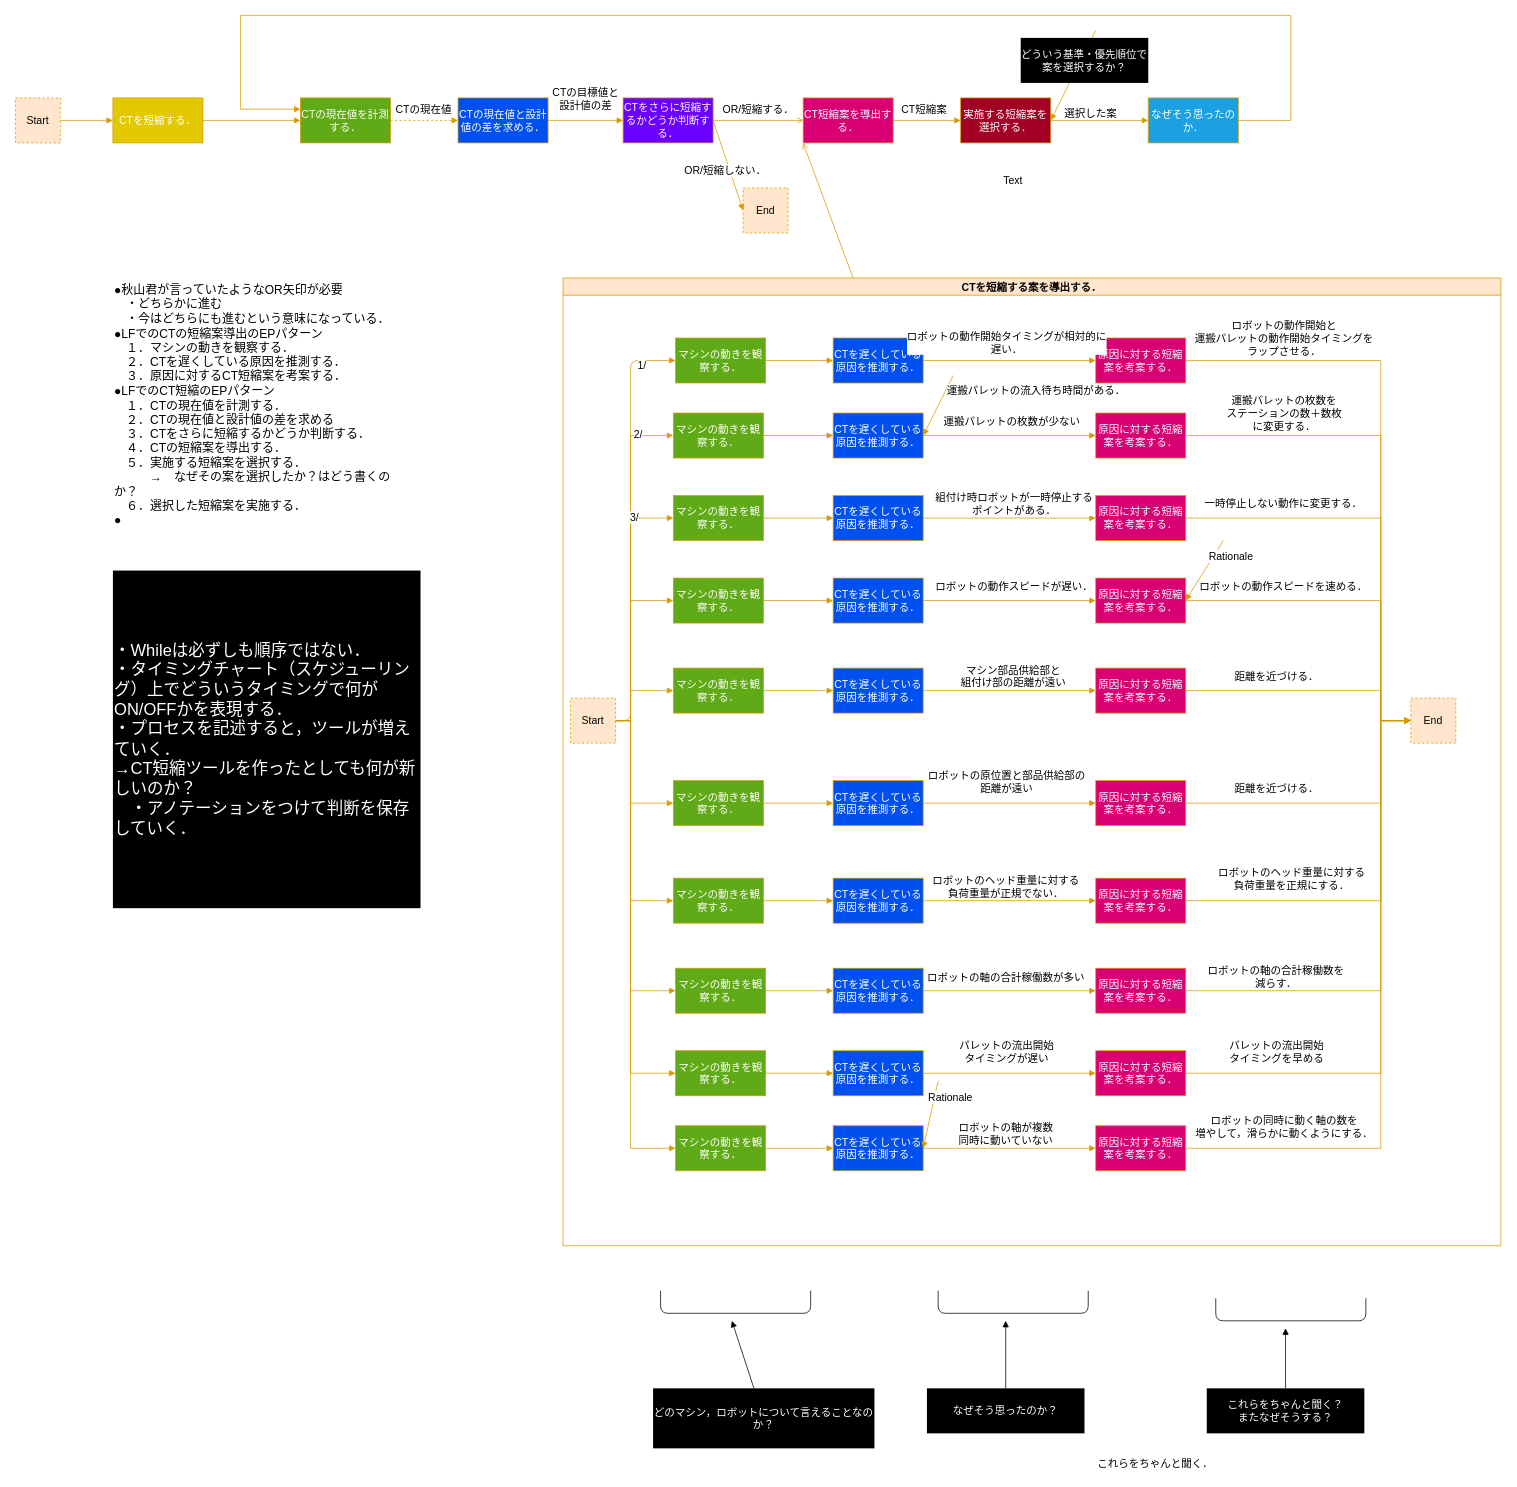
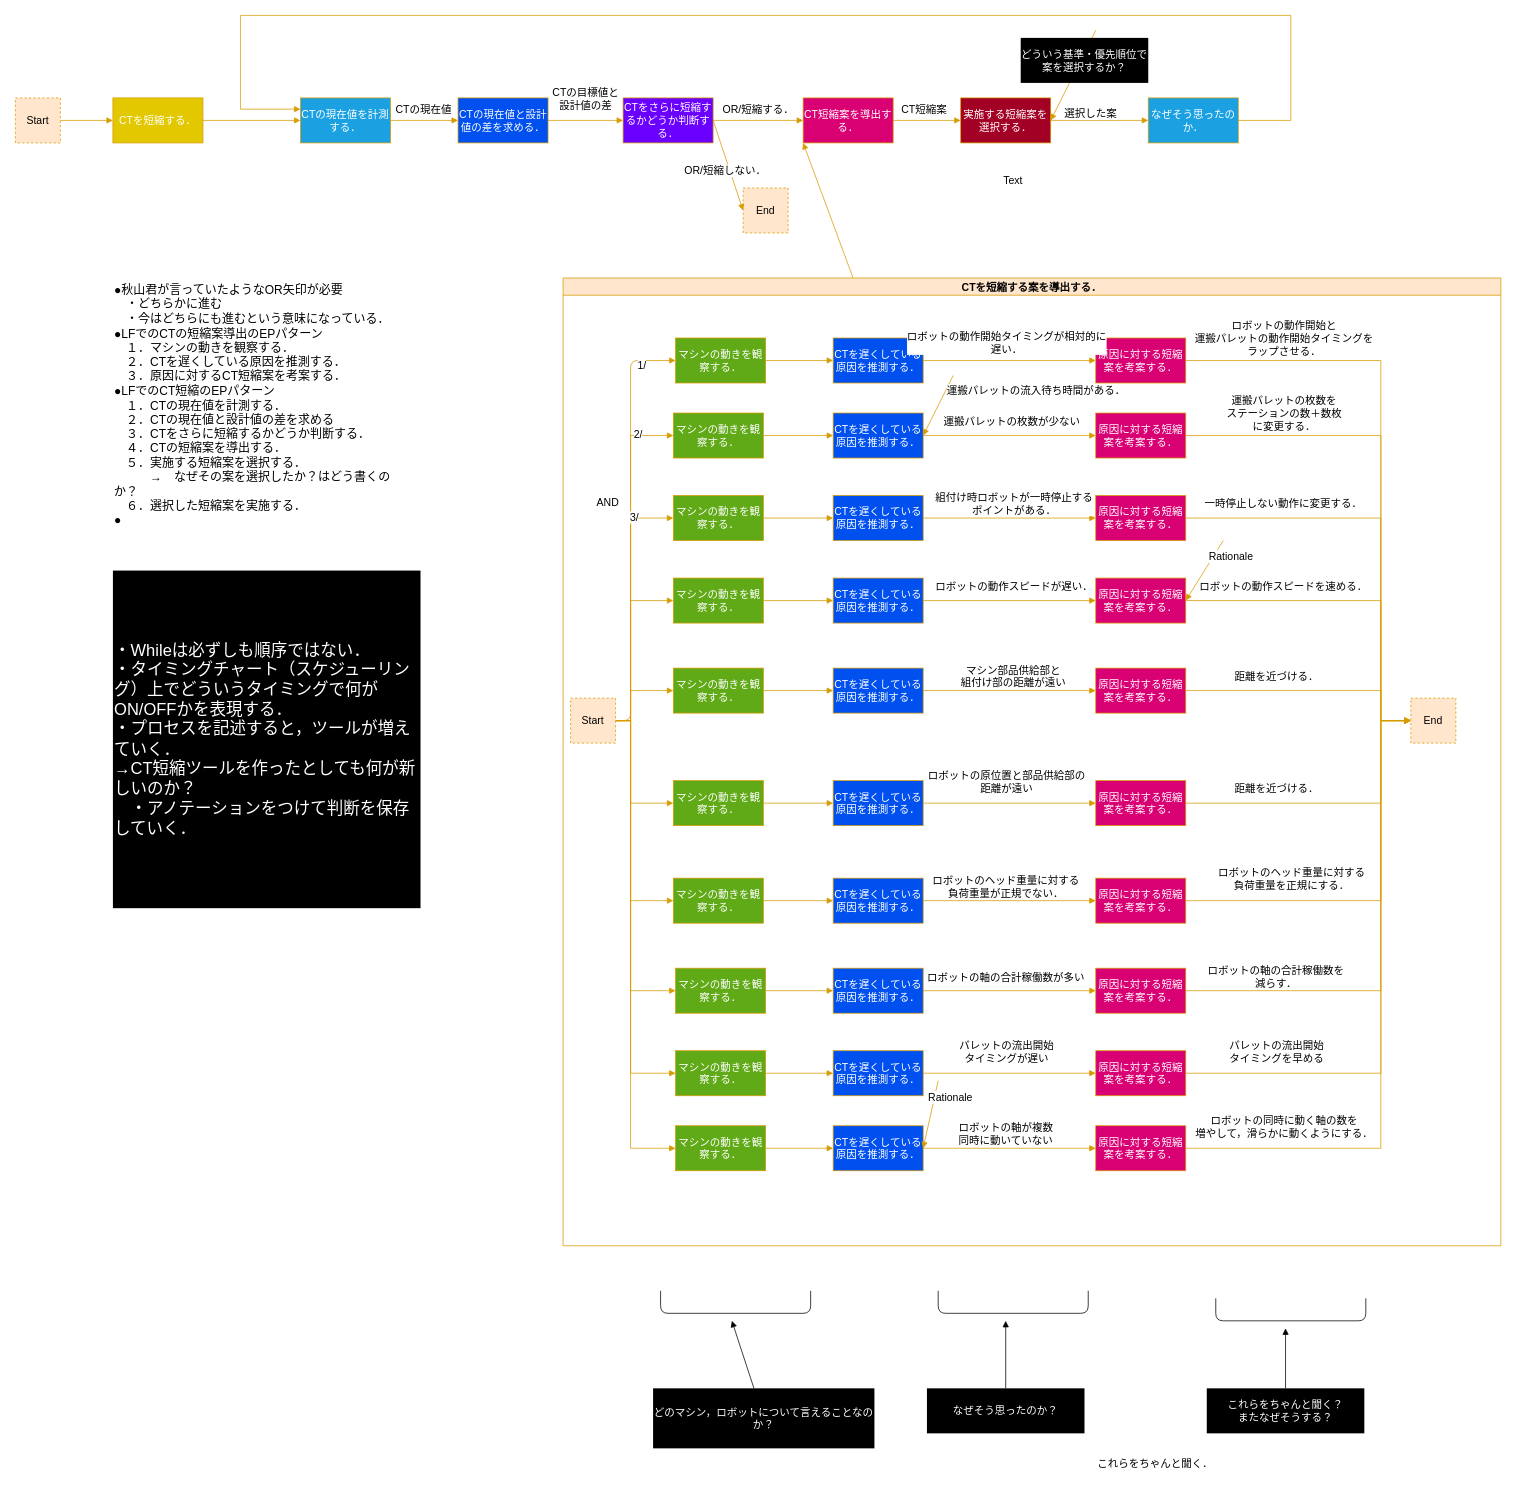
node "CTの現在値を計測する．": fillcolor #60a917 -> #1ba1e2
edge "CTの現在値を計測する．" -> "CTの現在値と設計値の差を求める．": style dashed -> solid
edge "CTをさらに短縮するかどうか判断する．" -> "CT短縮案を導出する．": arrowhead open -> block
edge "CTを短縮する案を導出する．" -> "CT短縮案を導出する．": arrowhead open -> block
node "AND": added
